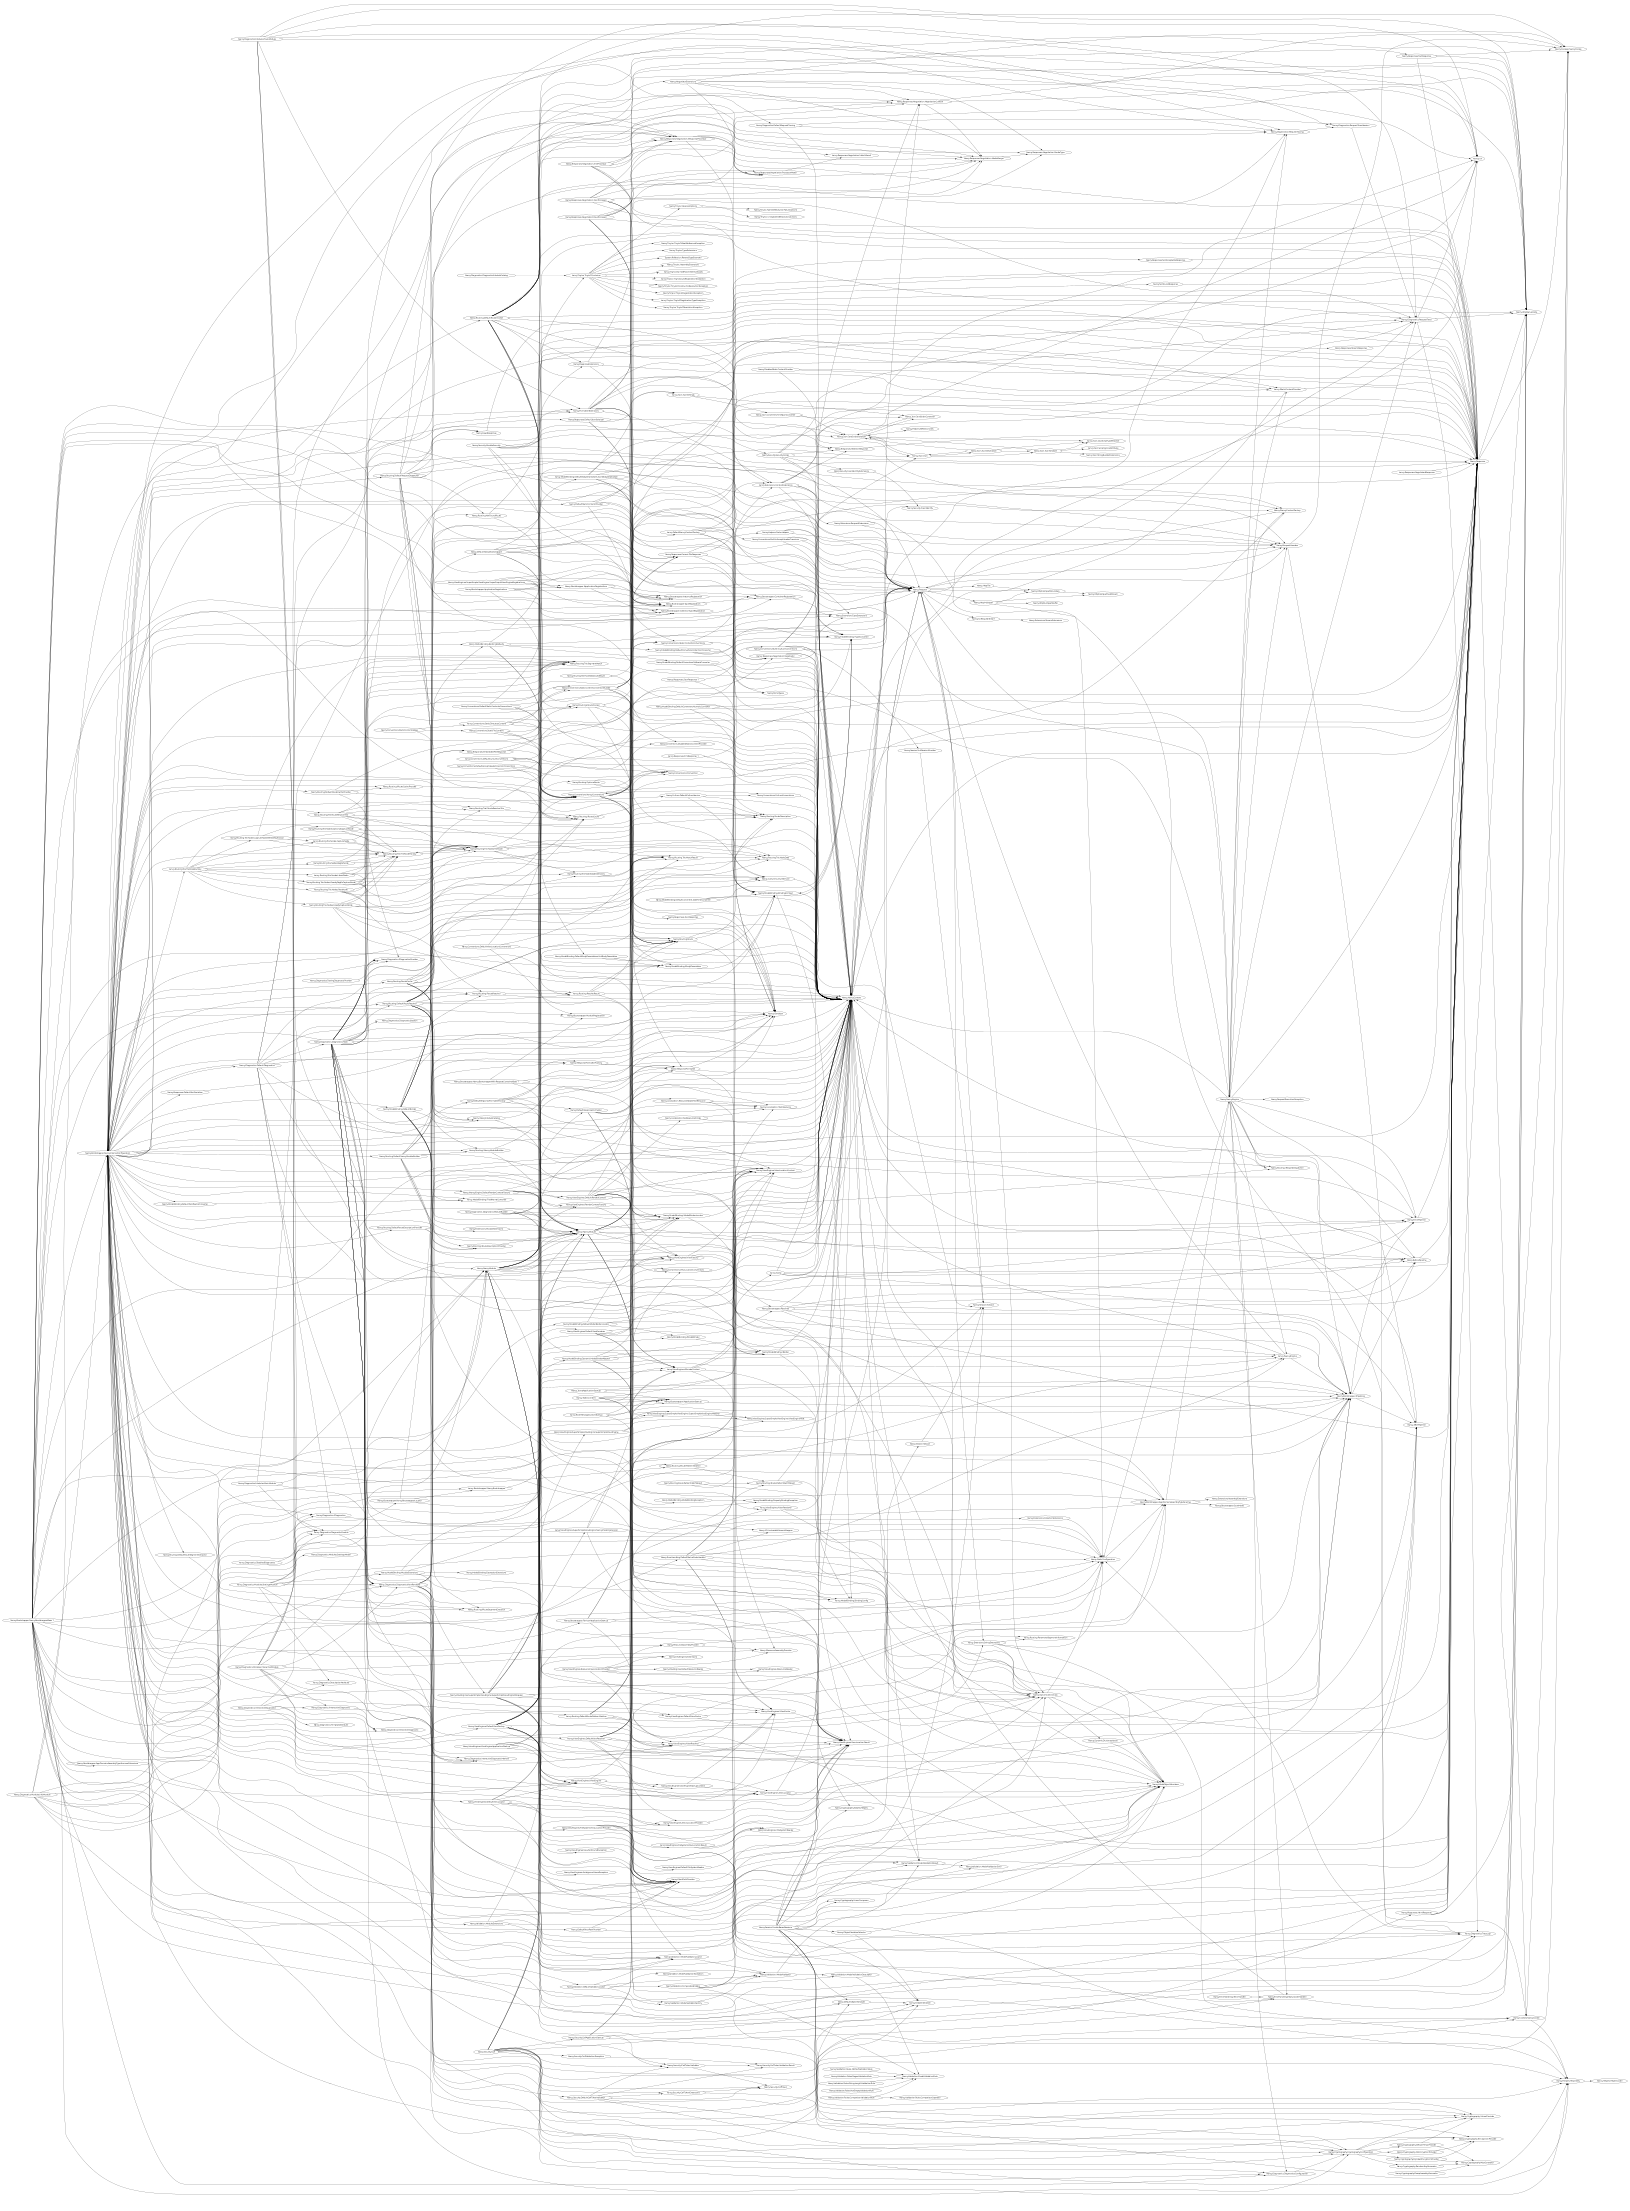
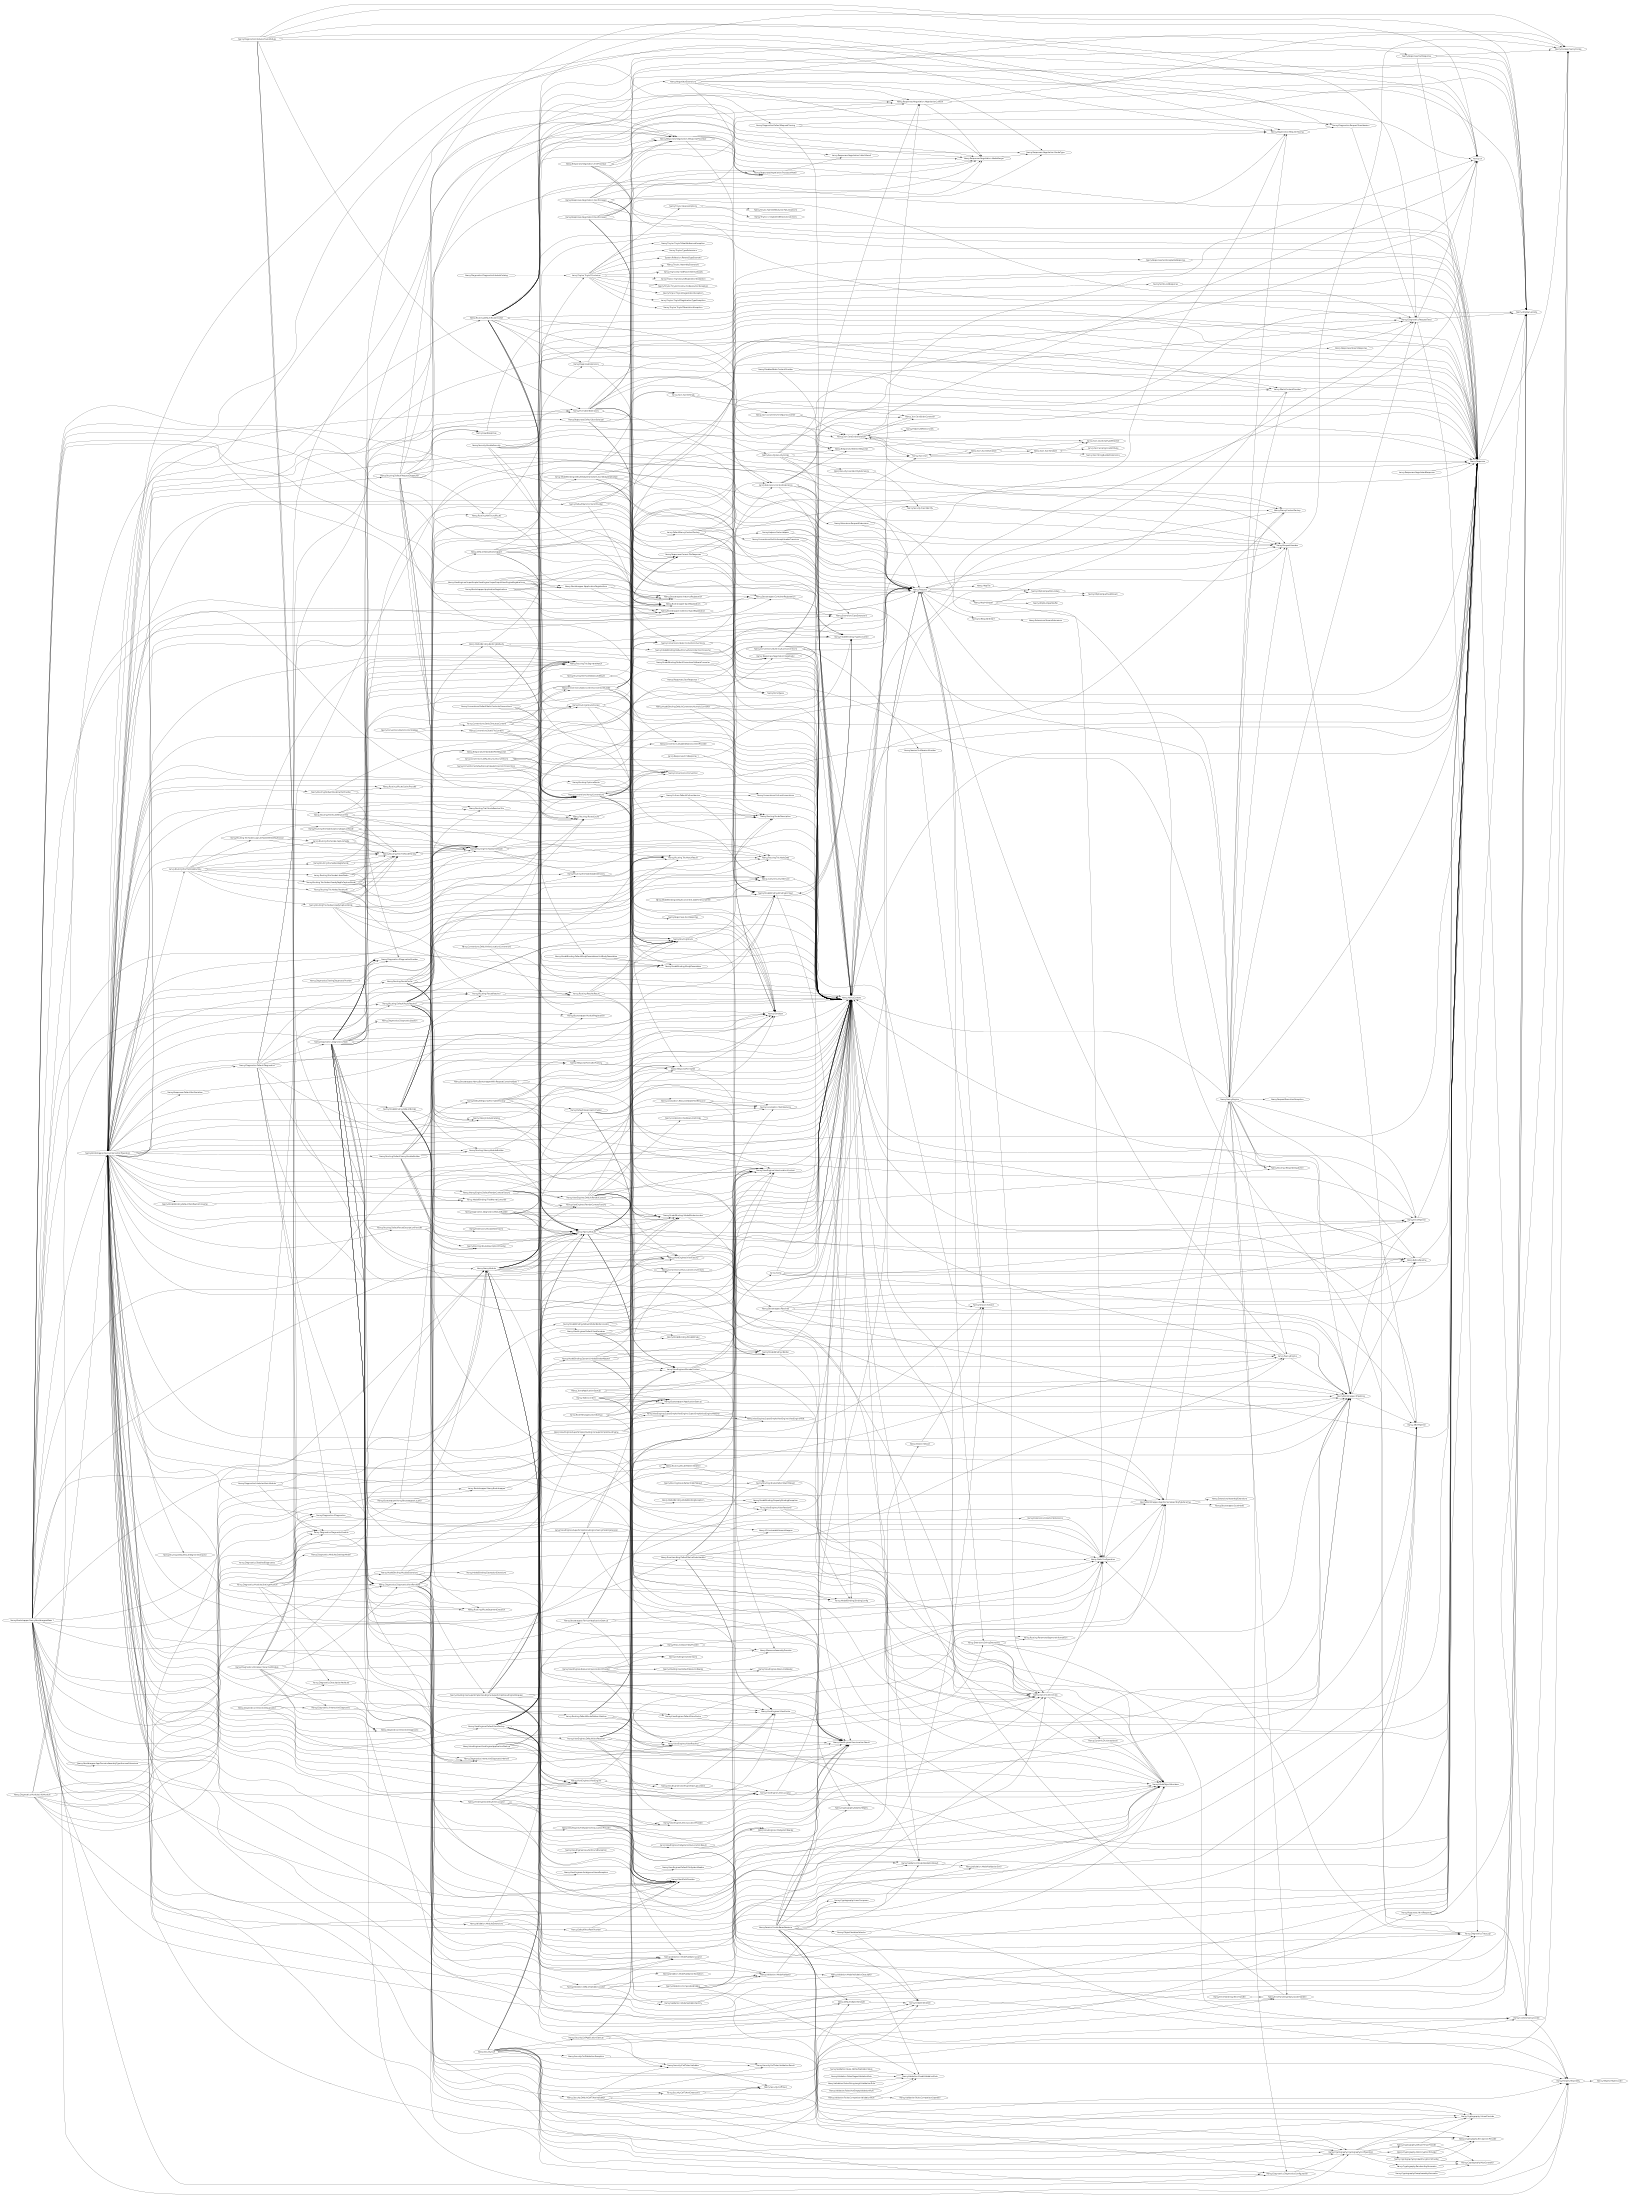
node "Nancy.Diagnostics.TemplateAttribute": removed
